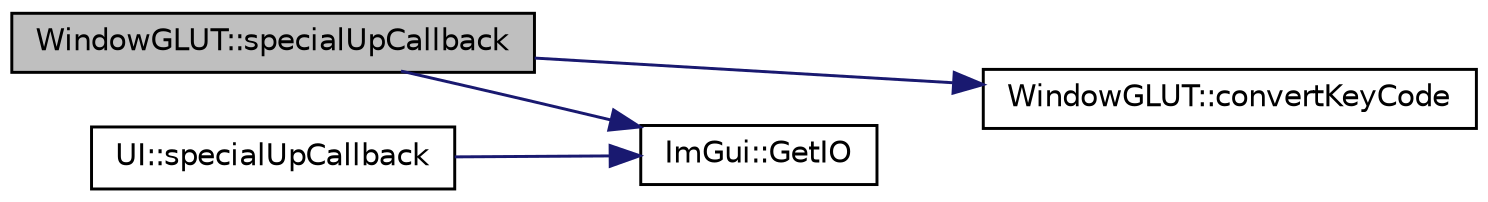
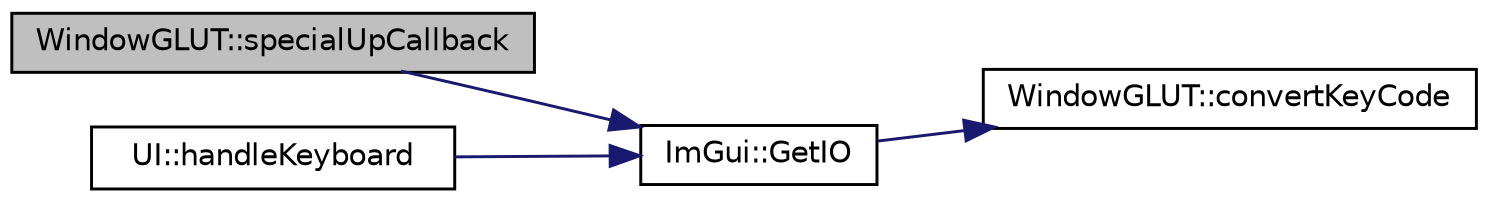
edge "WindowGLUT::specialUpCallback" -> "WindowGLUT::convertKeyCode": now "ImGui::GetIO" -> "WindowGLUT::convertKeyCode"
node "UI::specialUpCallback": label "UI::specialUpCallback" -> "UI::handleKeyboard"
